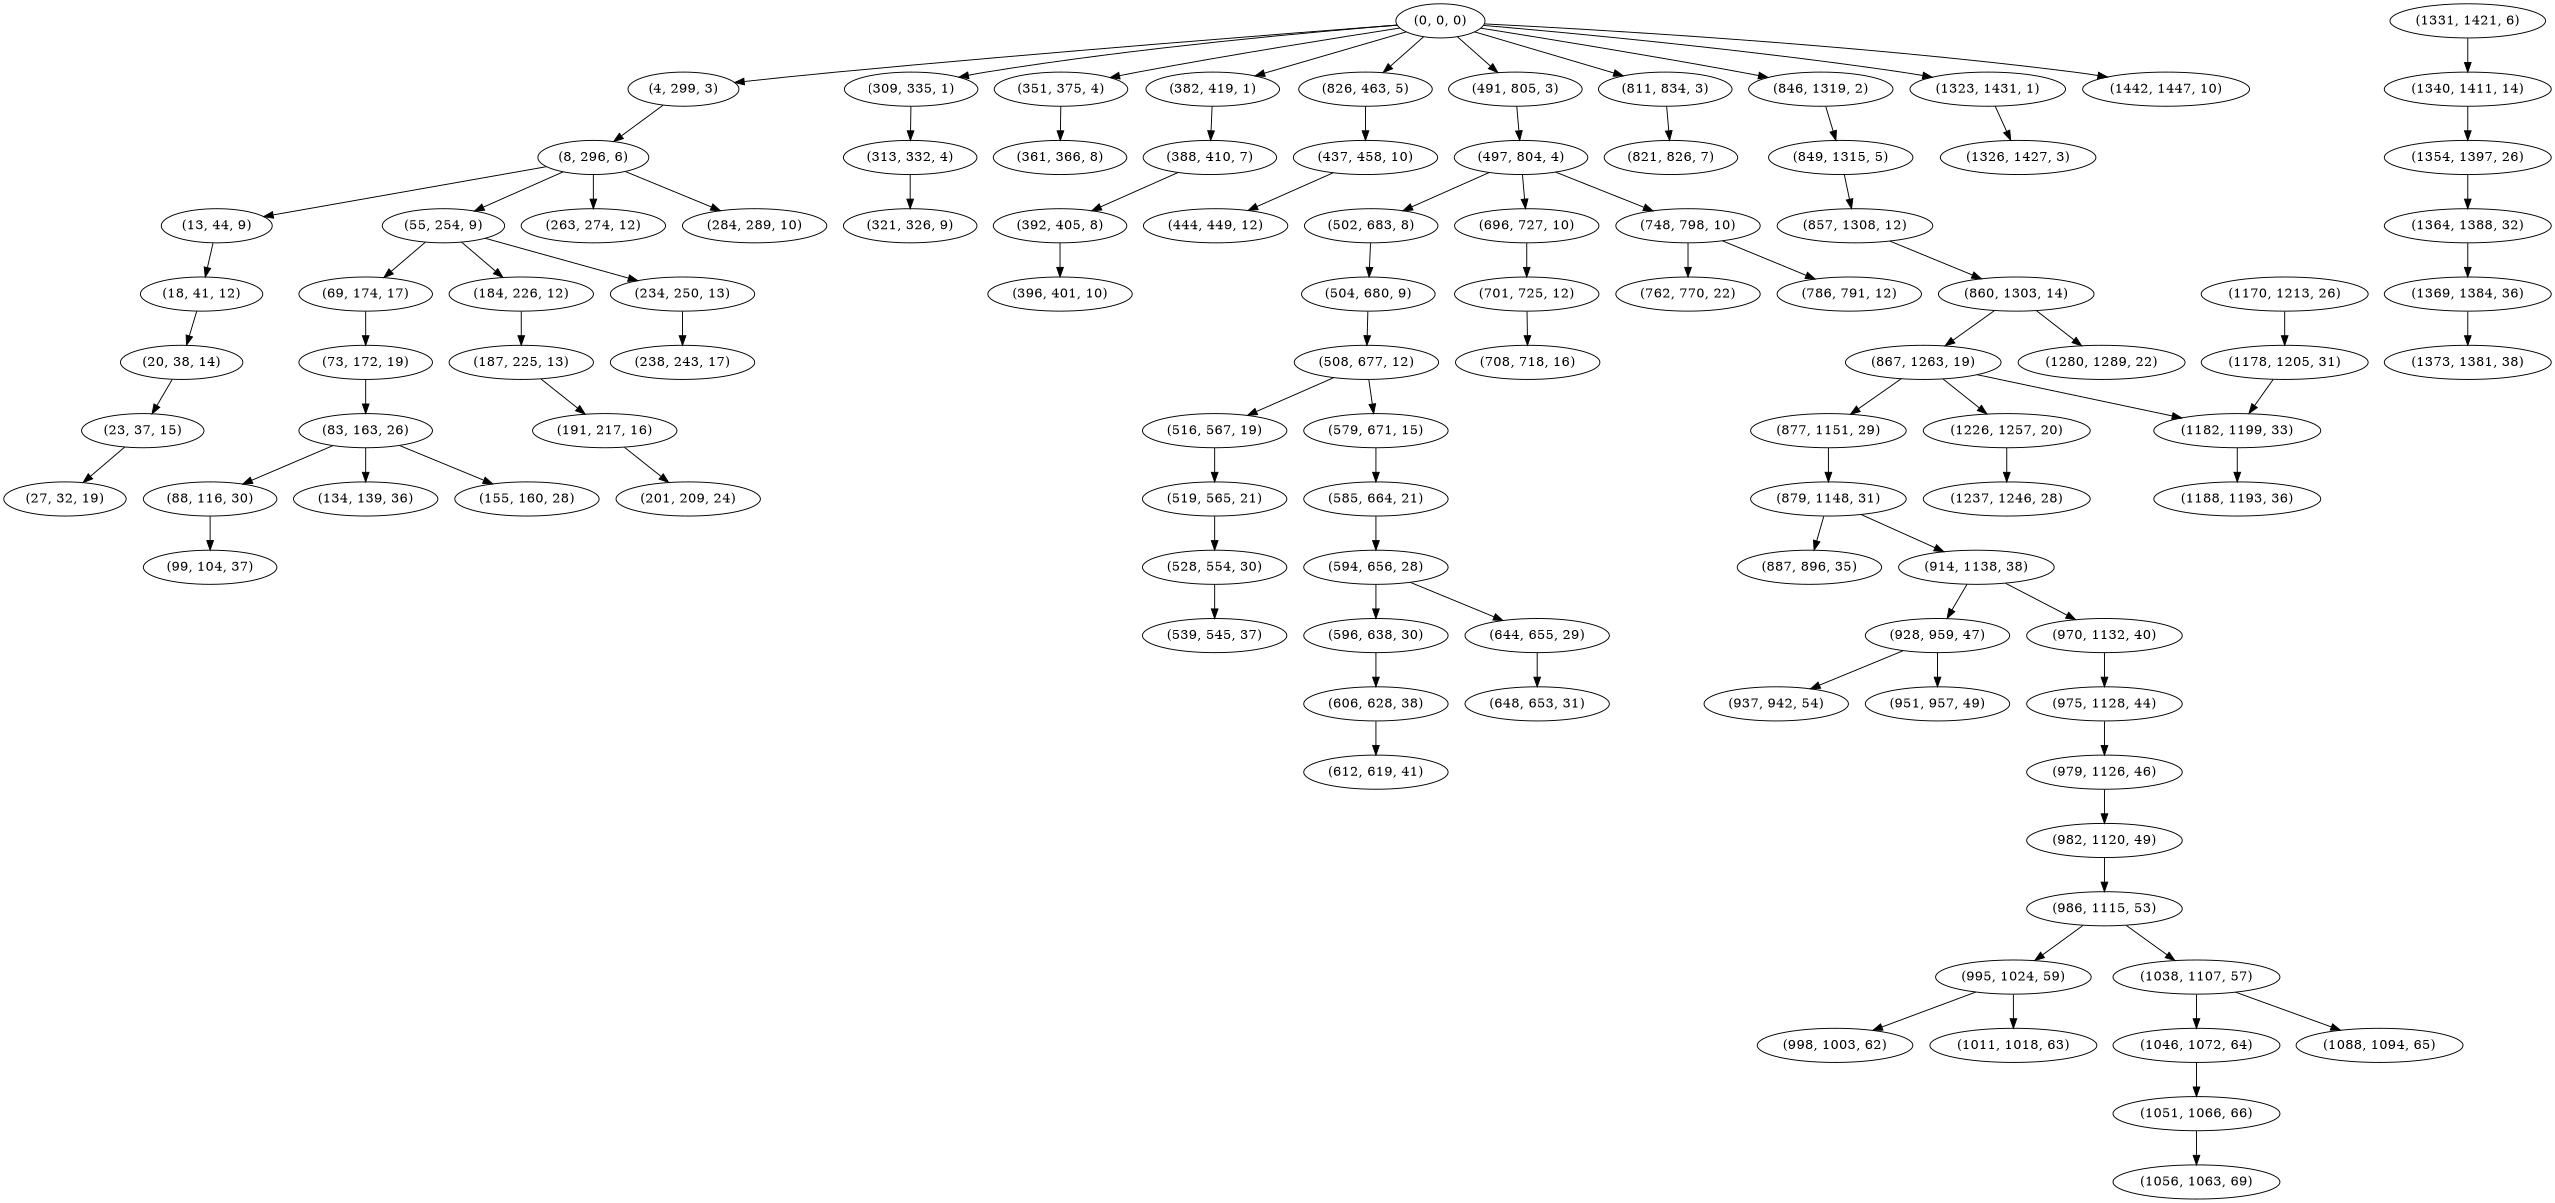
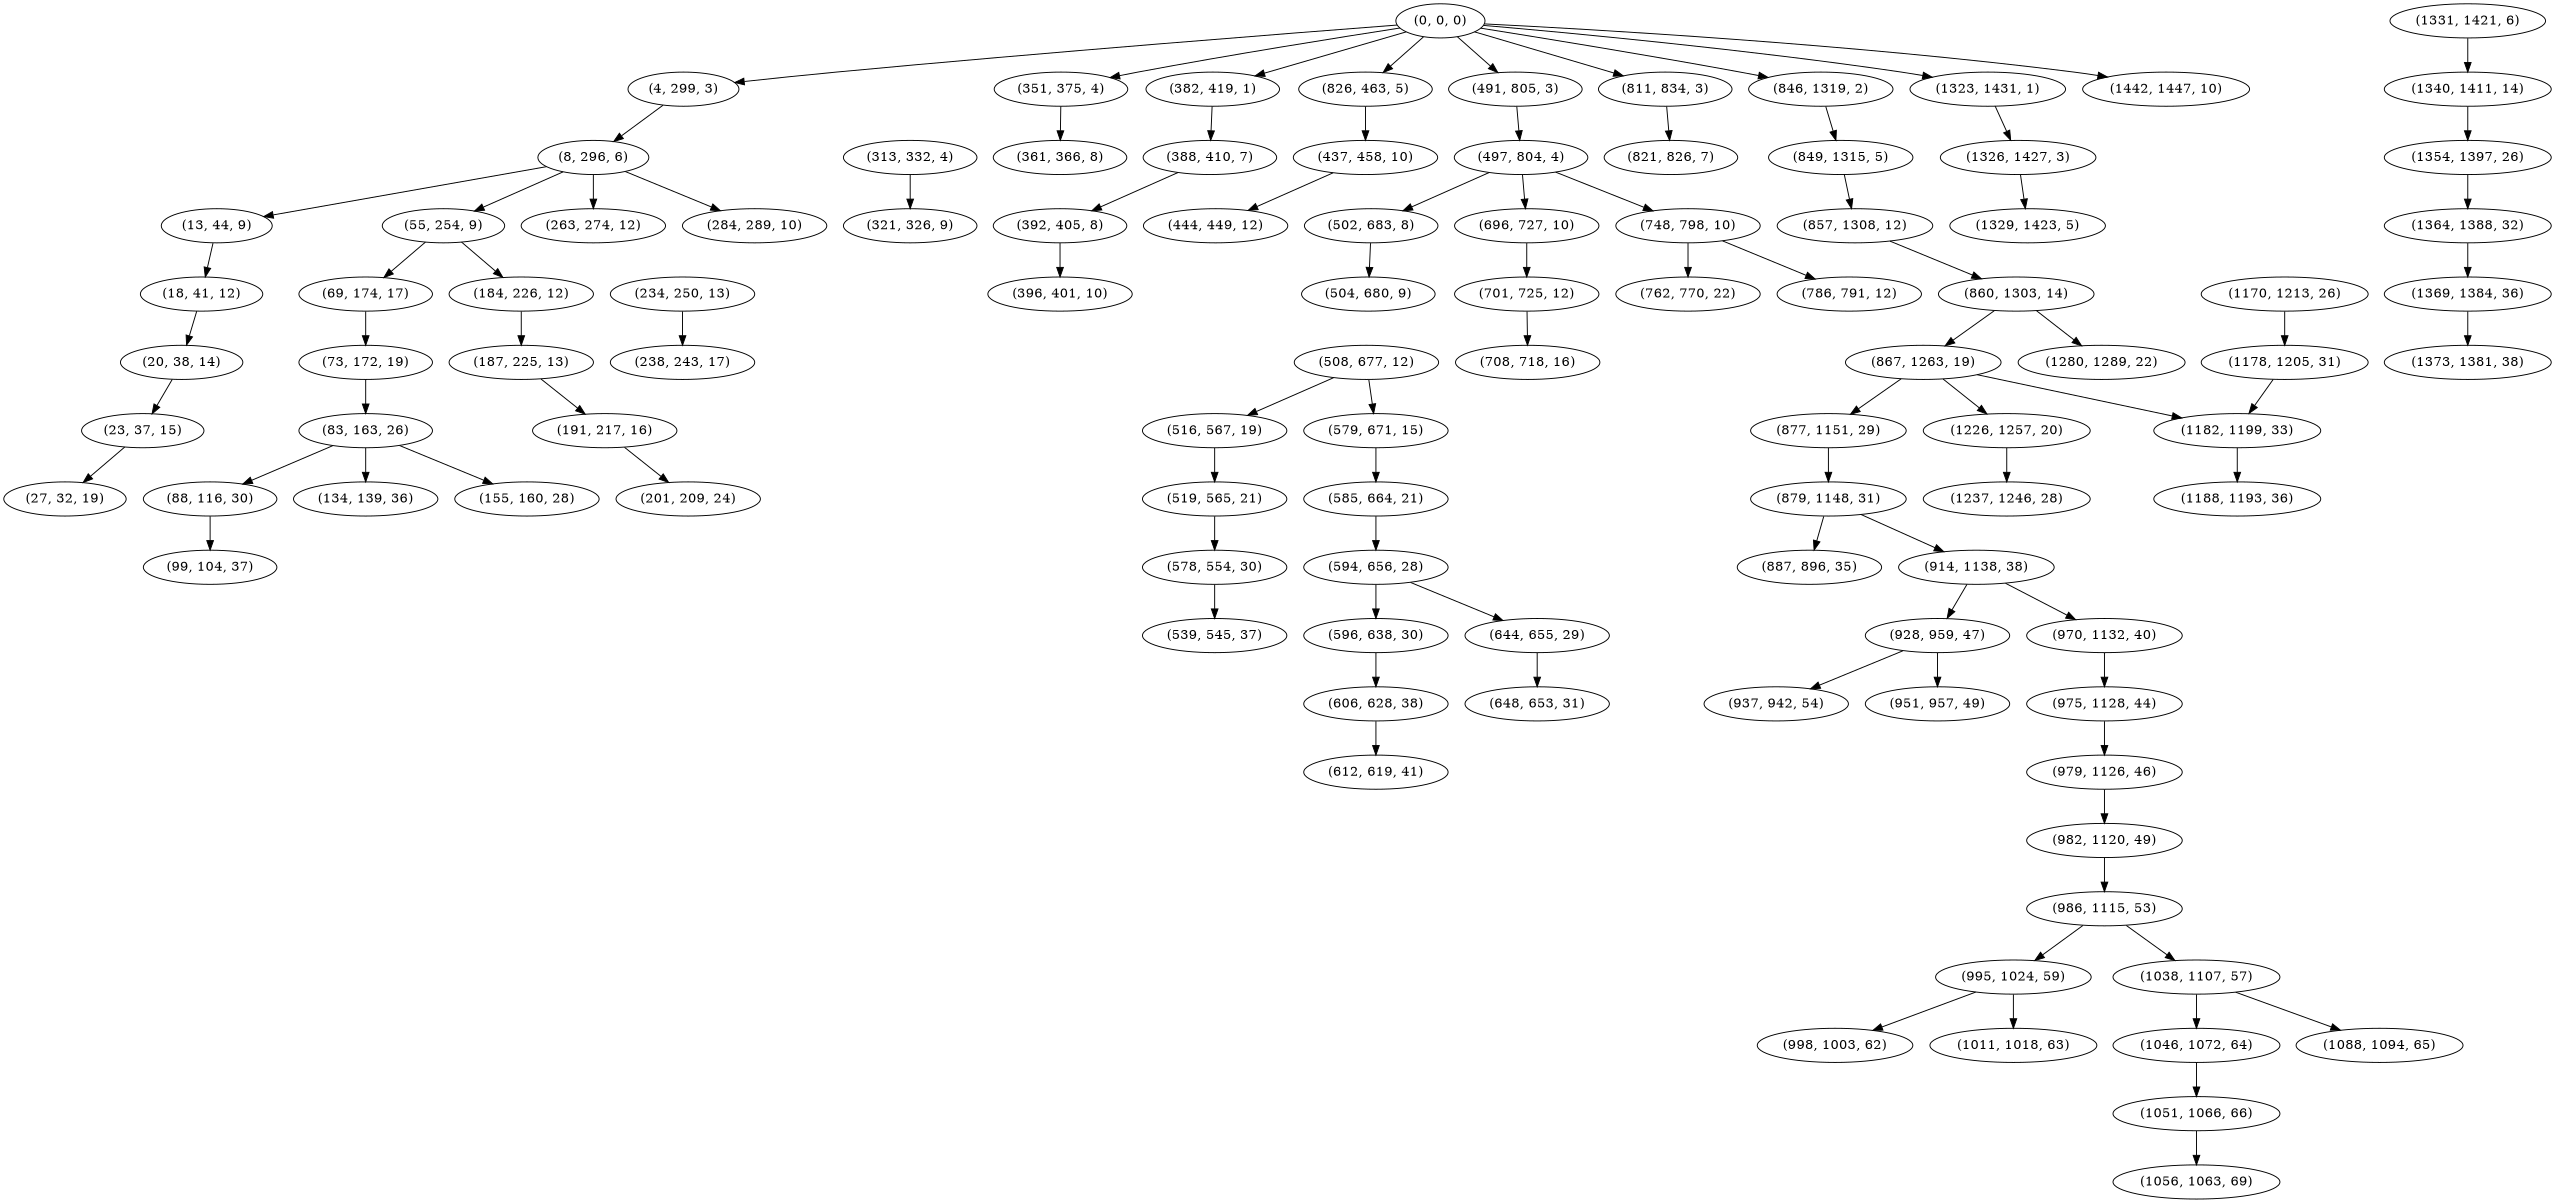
node "(309, 335, 1)": removed
node "(1329, 1423, 5)": added
edge "(55, 254, 9)" -> "(234, 250, 13)": removed
edge "(504, 680, 9)" -> "(508, 677, 12)": removed
node "(528, 554, 30)": label "(528, 554, 30)" -> "(578, 554, 30)"
